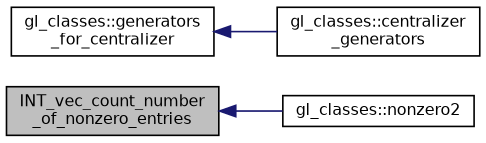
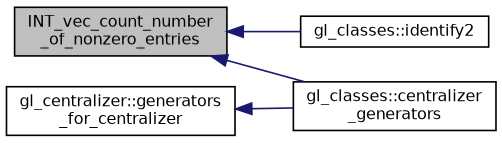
node "gl_classes::generators _for_centralizer": label "gl_classes::generators _for_centralizer" -> "gl_centralizer::generators _for_centralizer"
edge "gl_classes::centralizer _generators" -> "INT_vec_count_number _of_nonzero_entries": added
node "gl_classes::nonzero2": label "gl_classes::nonzero2" -> "gl_classes::identify2"
